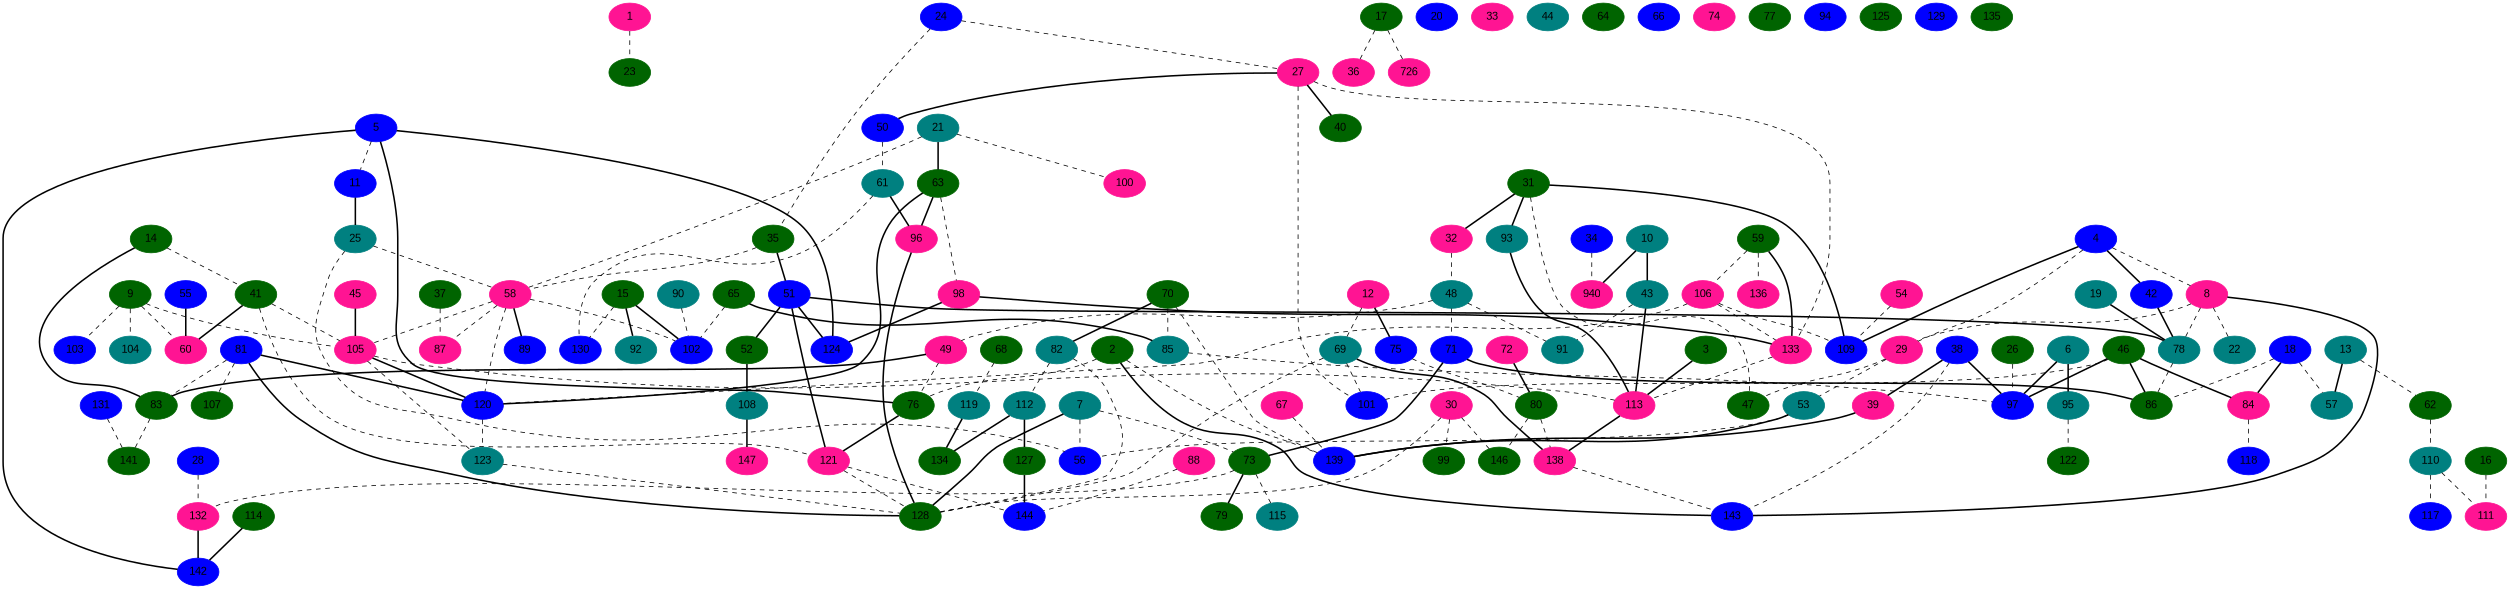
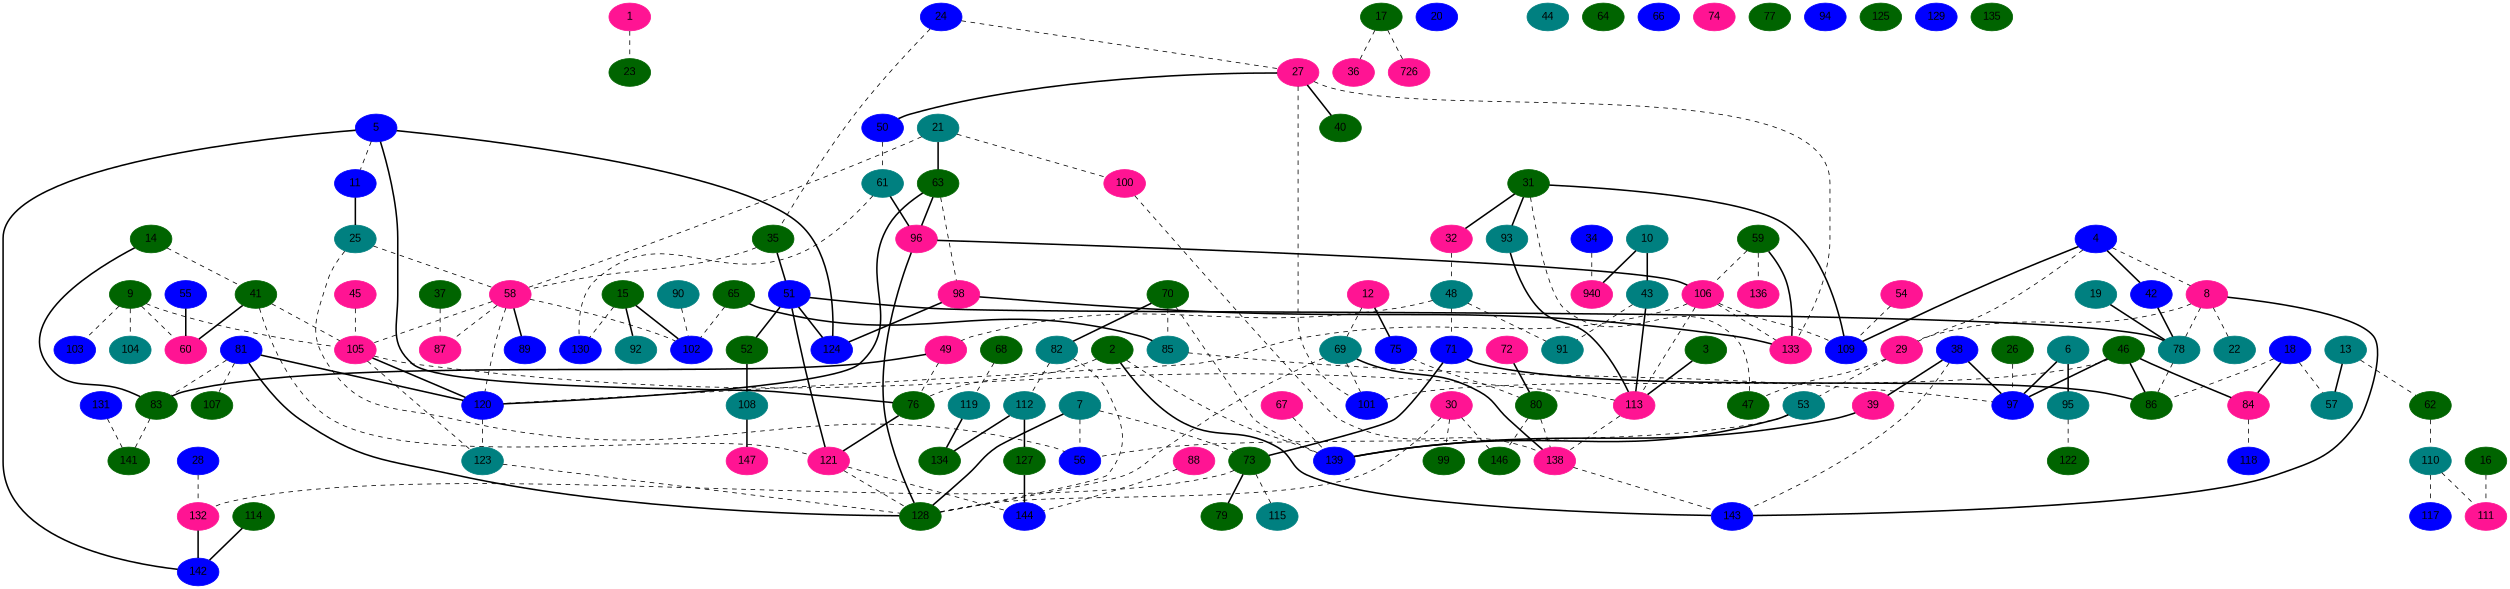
node "33": removed
edge "96" -- "106": added
edge "45" -- "105": style bold -> dashed
edge "133" -- "113": now "106" -- "113"
edge "100" -- "138": added
edge "113" -- "138": style bold -> dashed
